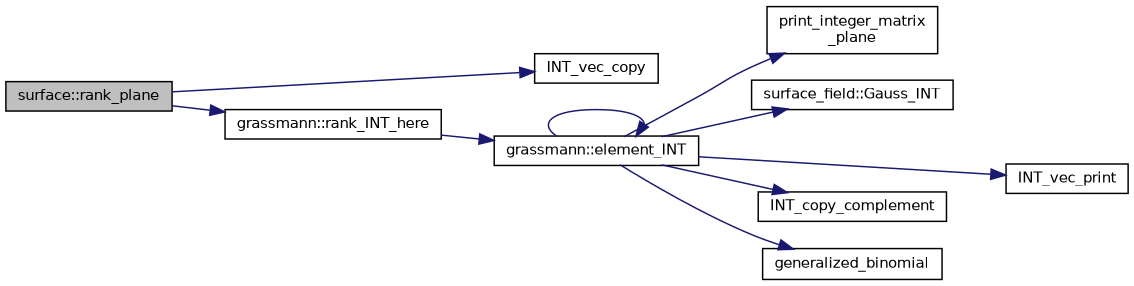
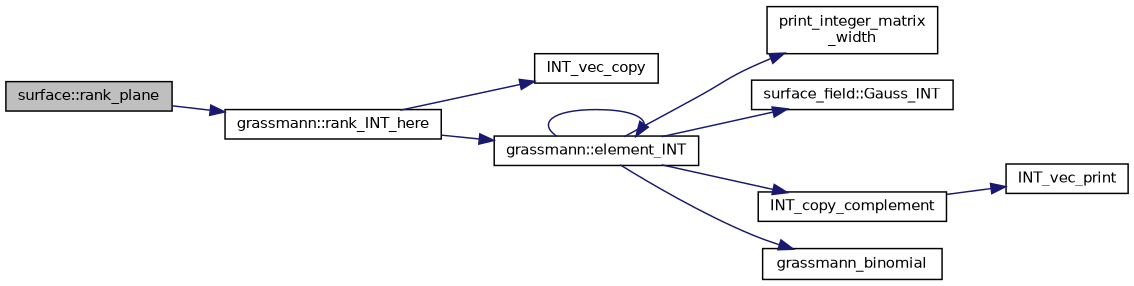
node "print_integer_matrix _plane": label "print_integer_matrix _plane" -> "print_integer_matrix _width"
edge "surface::rank_plane" -> "INT_vec_copy": now "grassmann::rank_INT_here" -> "INT_vec_copy"
edge "grassmann::element_INT" -> "INT_vec_print": now "INT_copy_complement" -> "INT_vec_print"
node "generalized_binomial": label "generalized_binomial" -> "grassmann_binomial"
